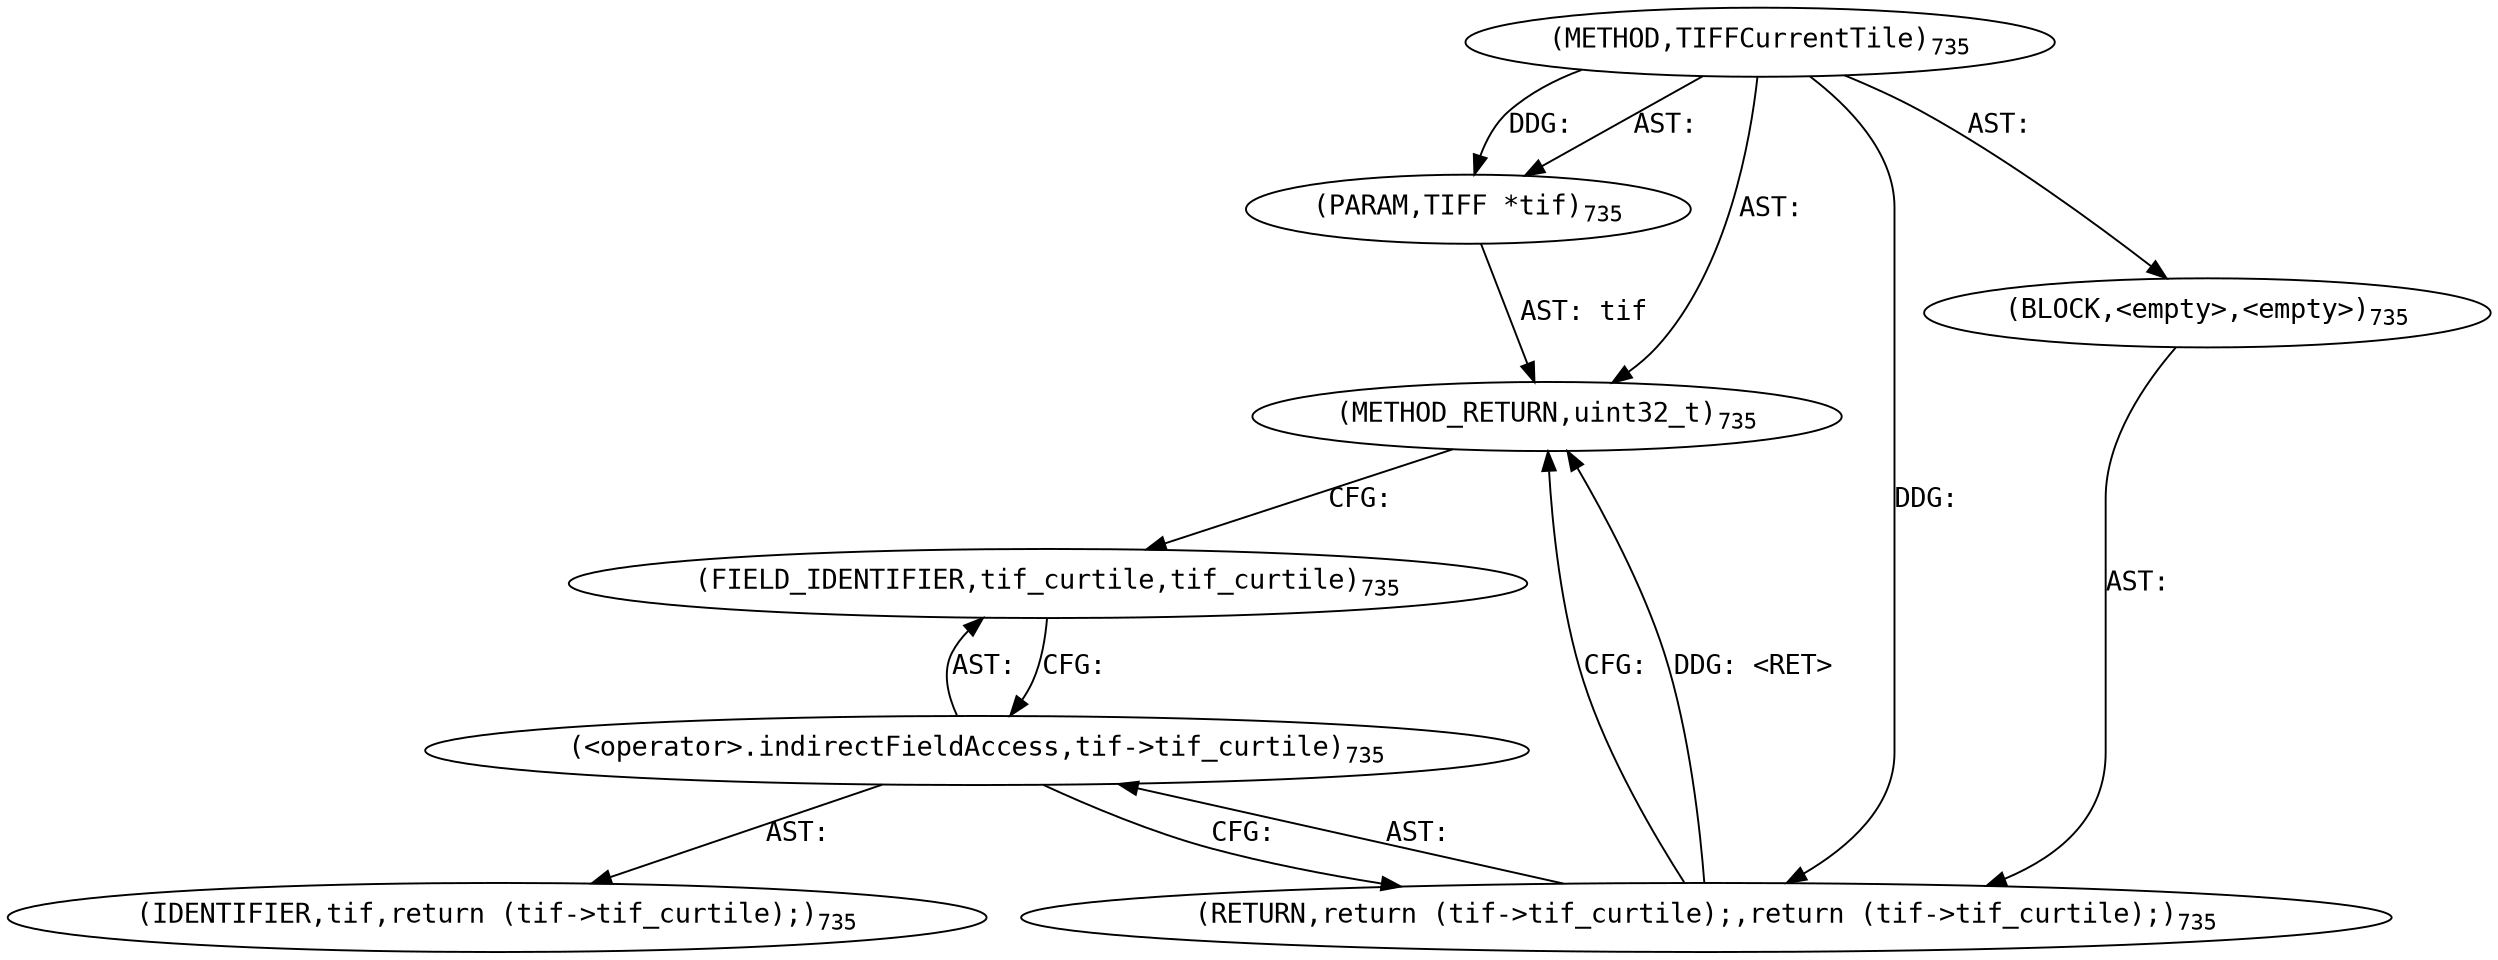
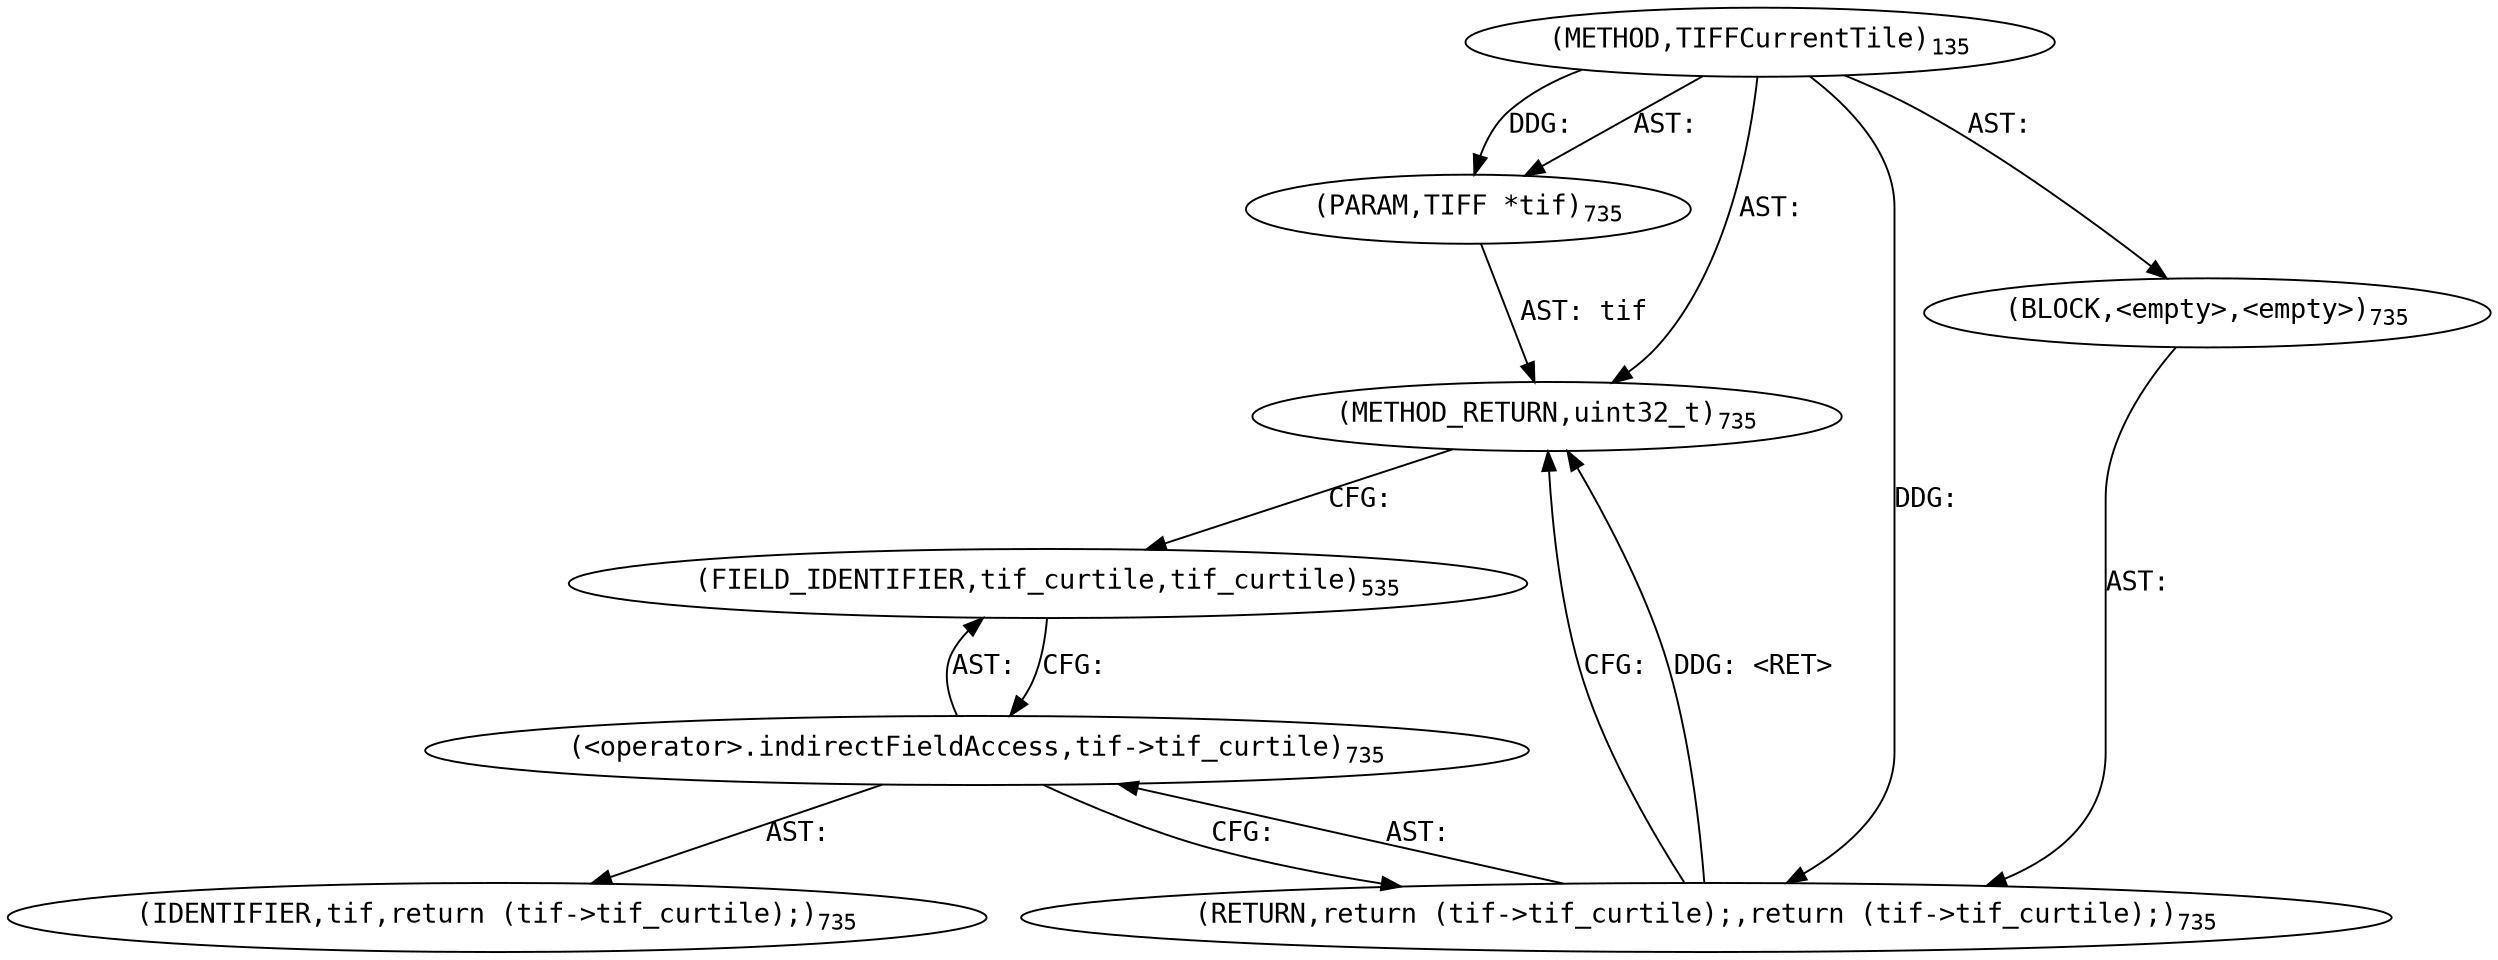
node "(METHOD,TIFFCurrentTile)": text "735" -> "135"
node "(FIELD_IDENTIFIER,tif_curtile,tif_curtile)": text "735" -> "535"
